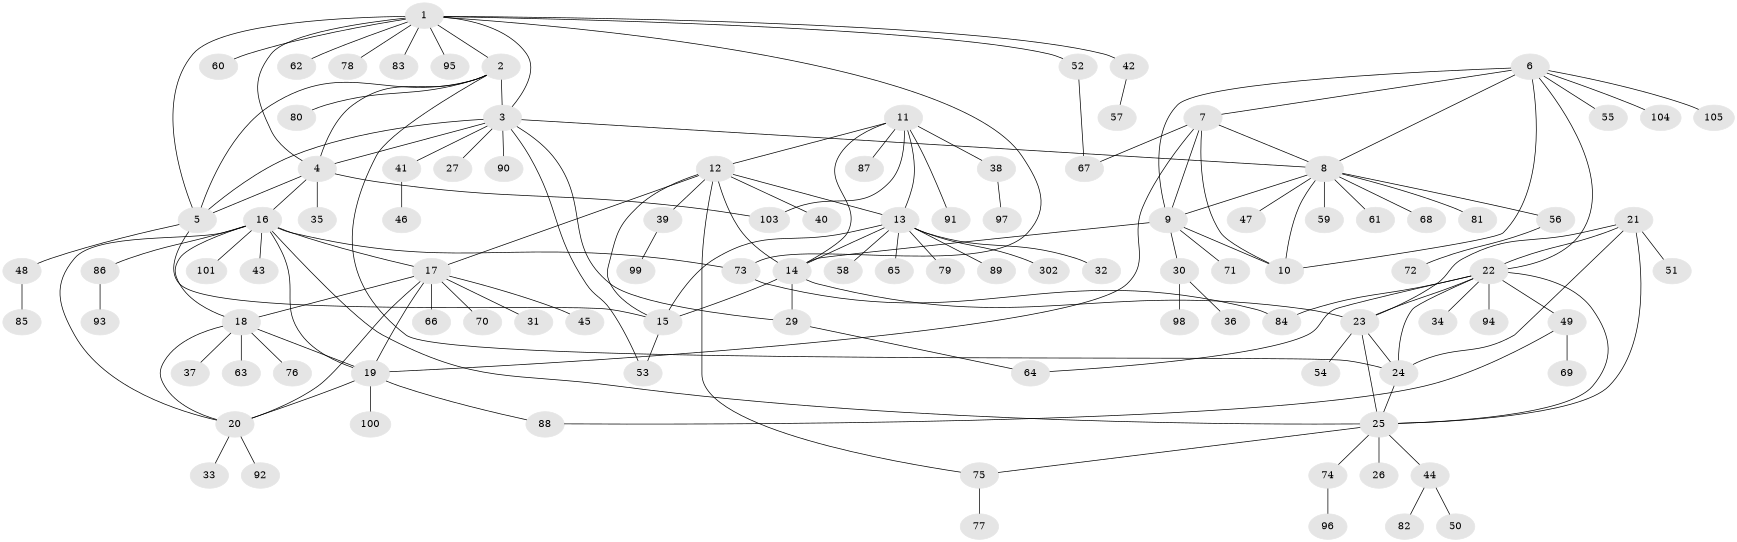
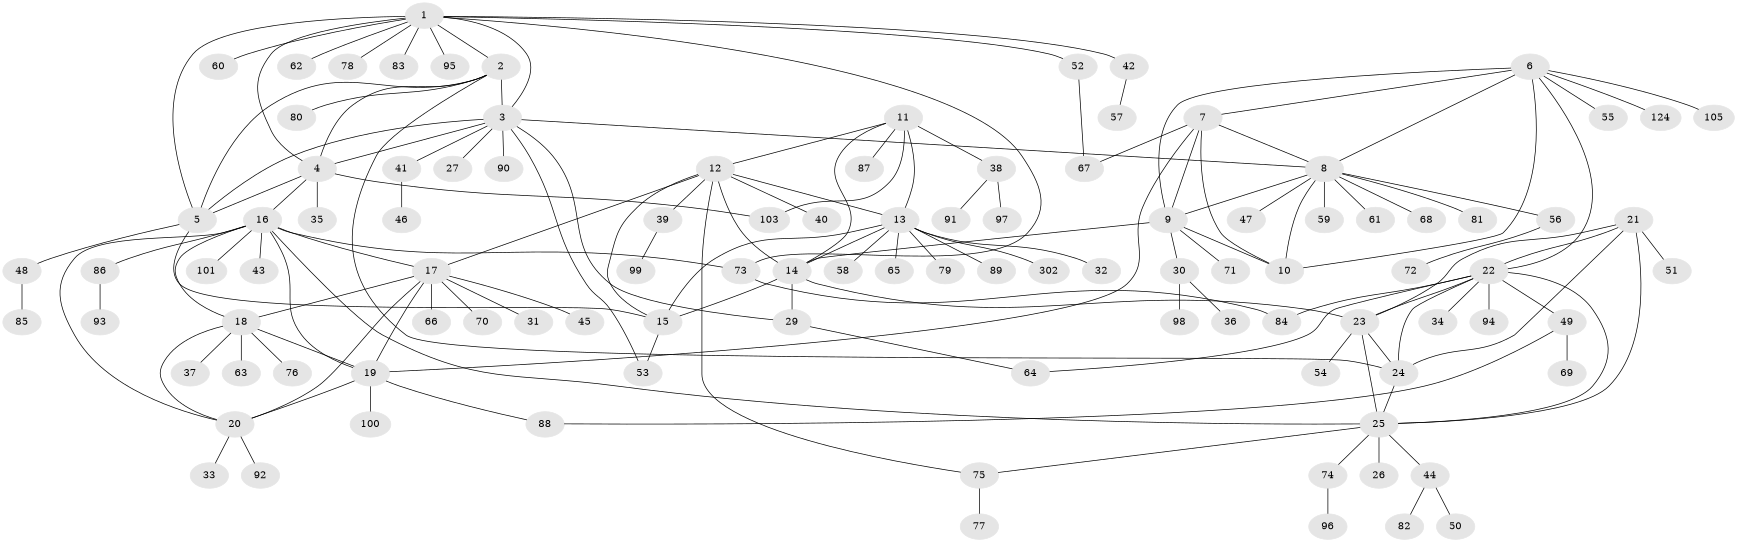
node "104": label "104" -> "124"
edge "11" -- "91": now "38" -- "91"
